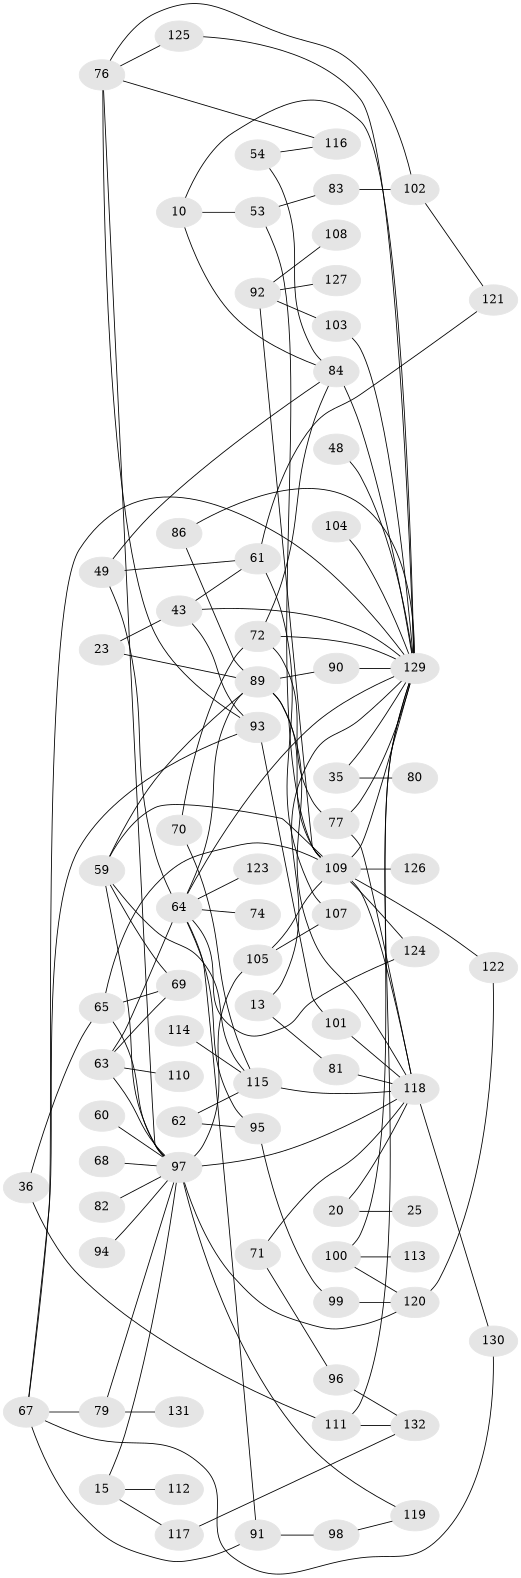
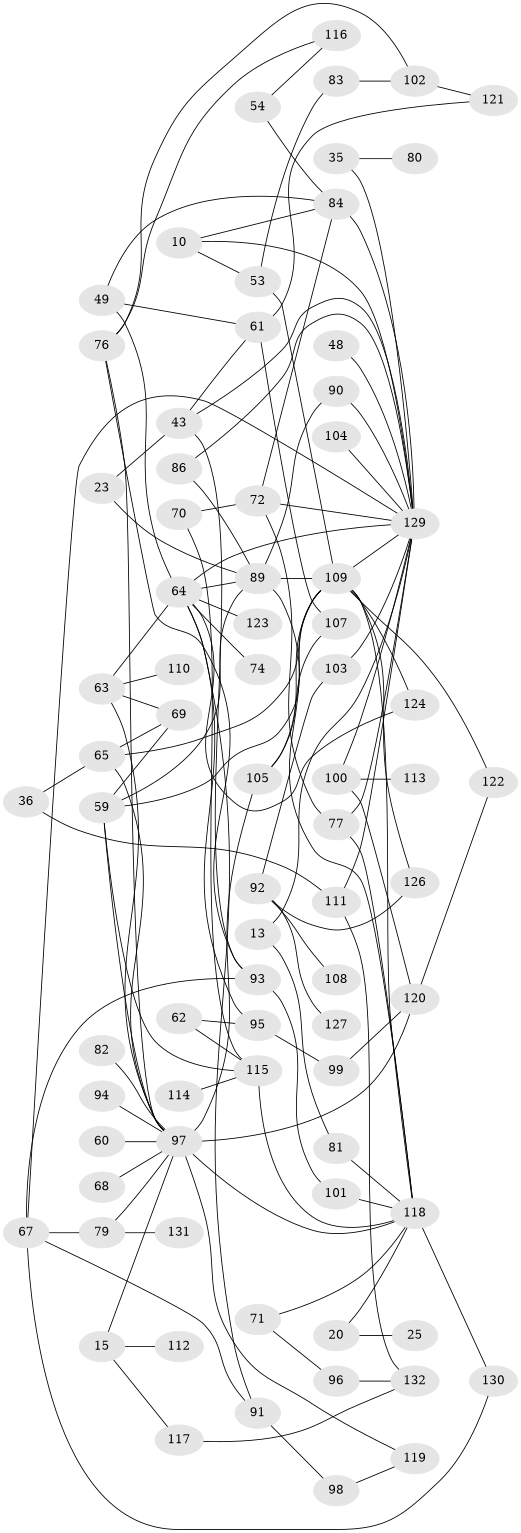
node "125": removed
edge "92" -- "109": now "92" -- "126"
